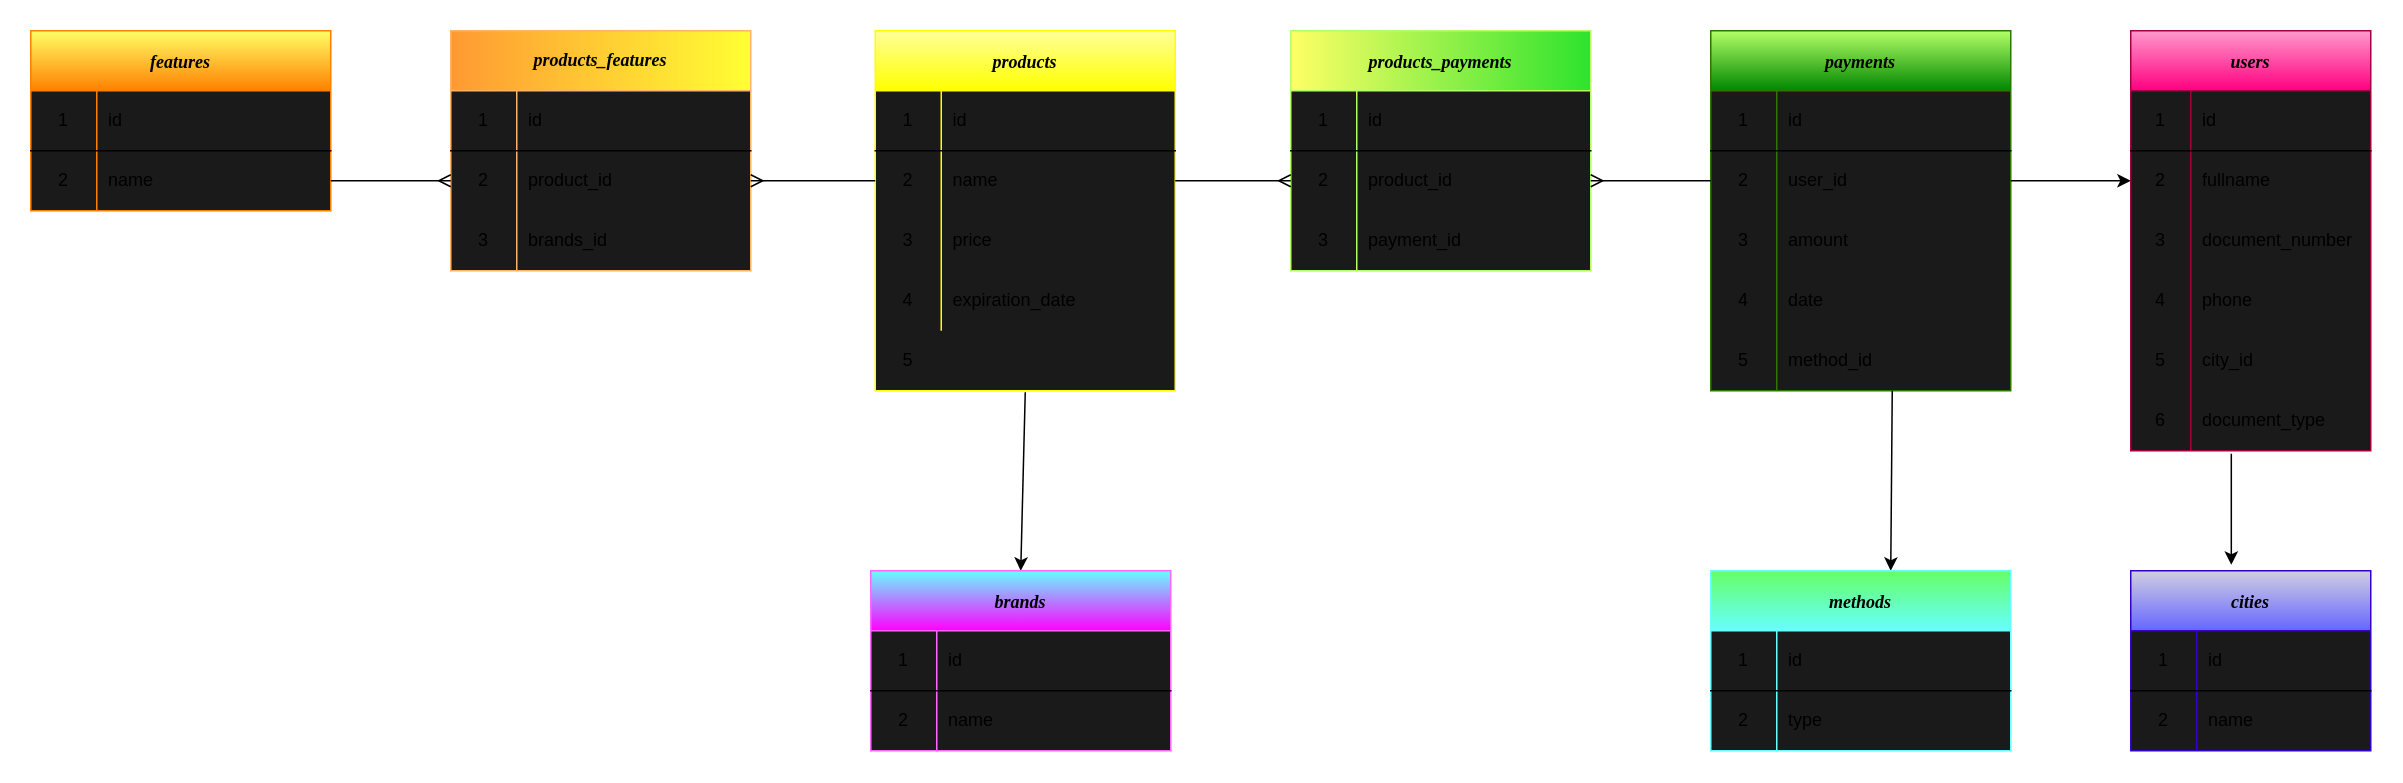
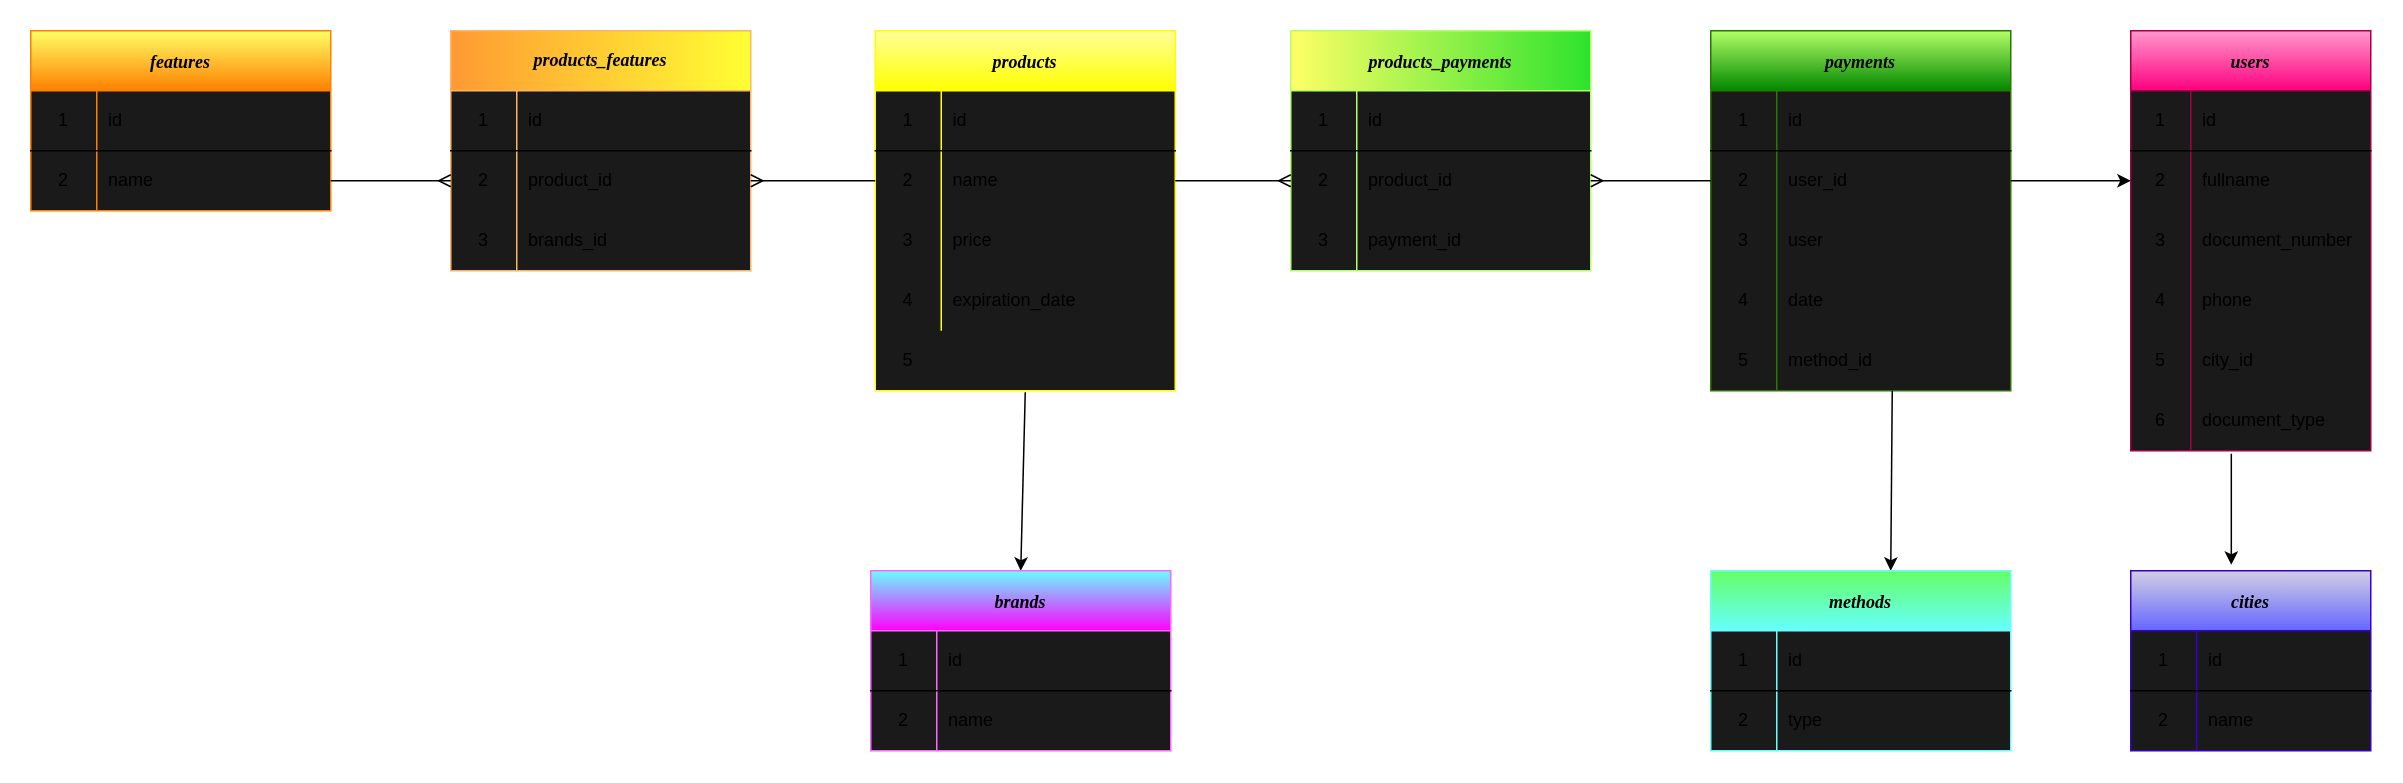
node "amount": label "amount" -> "user"
